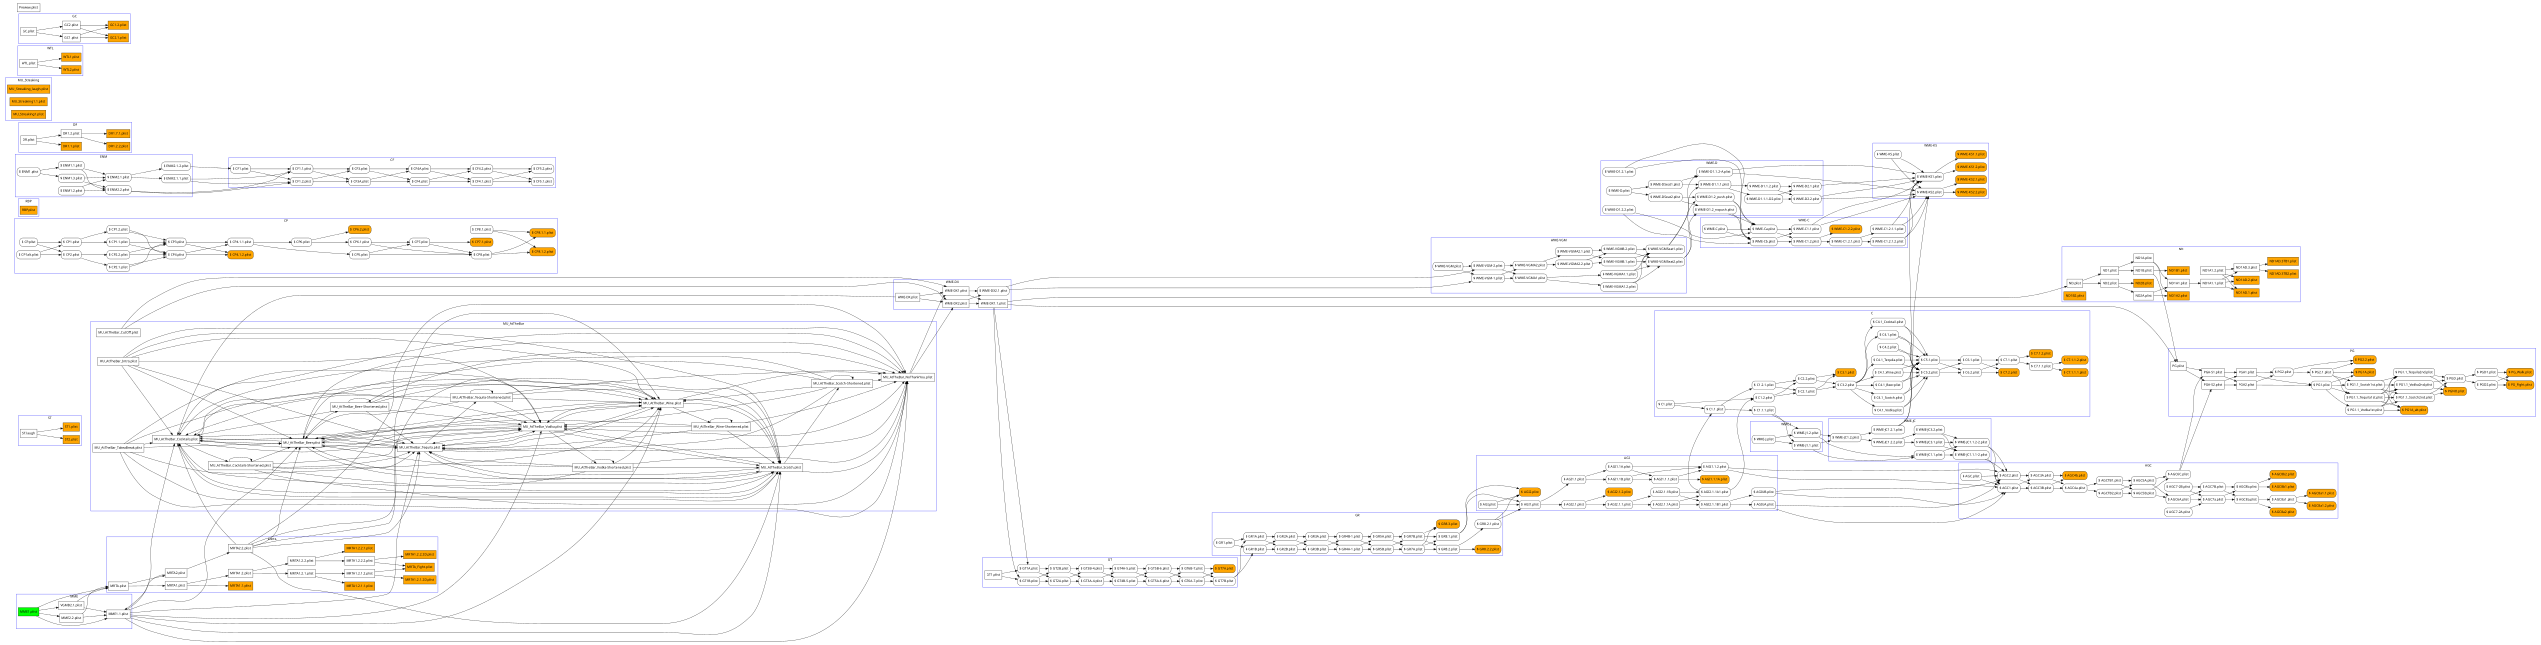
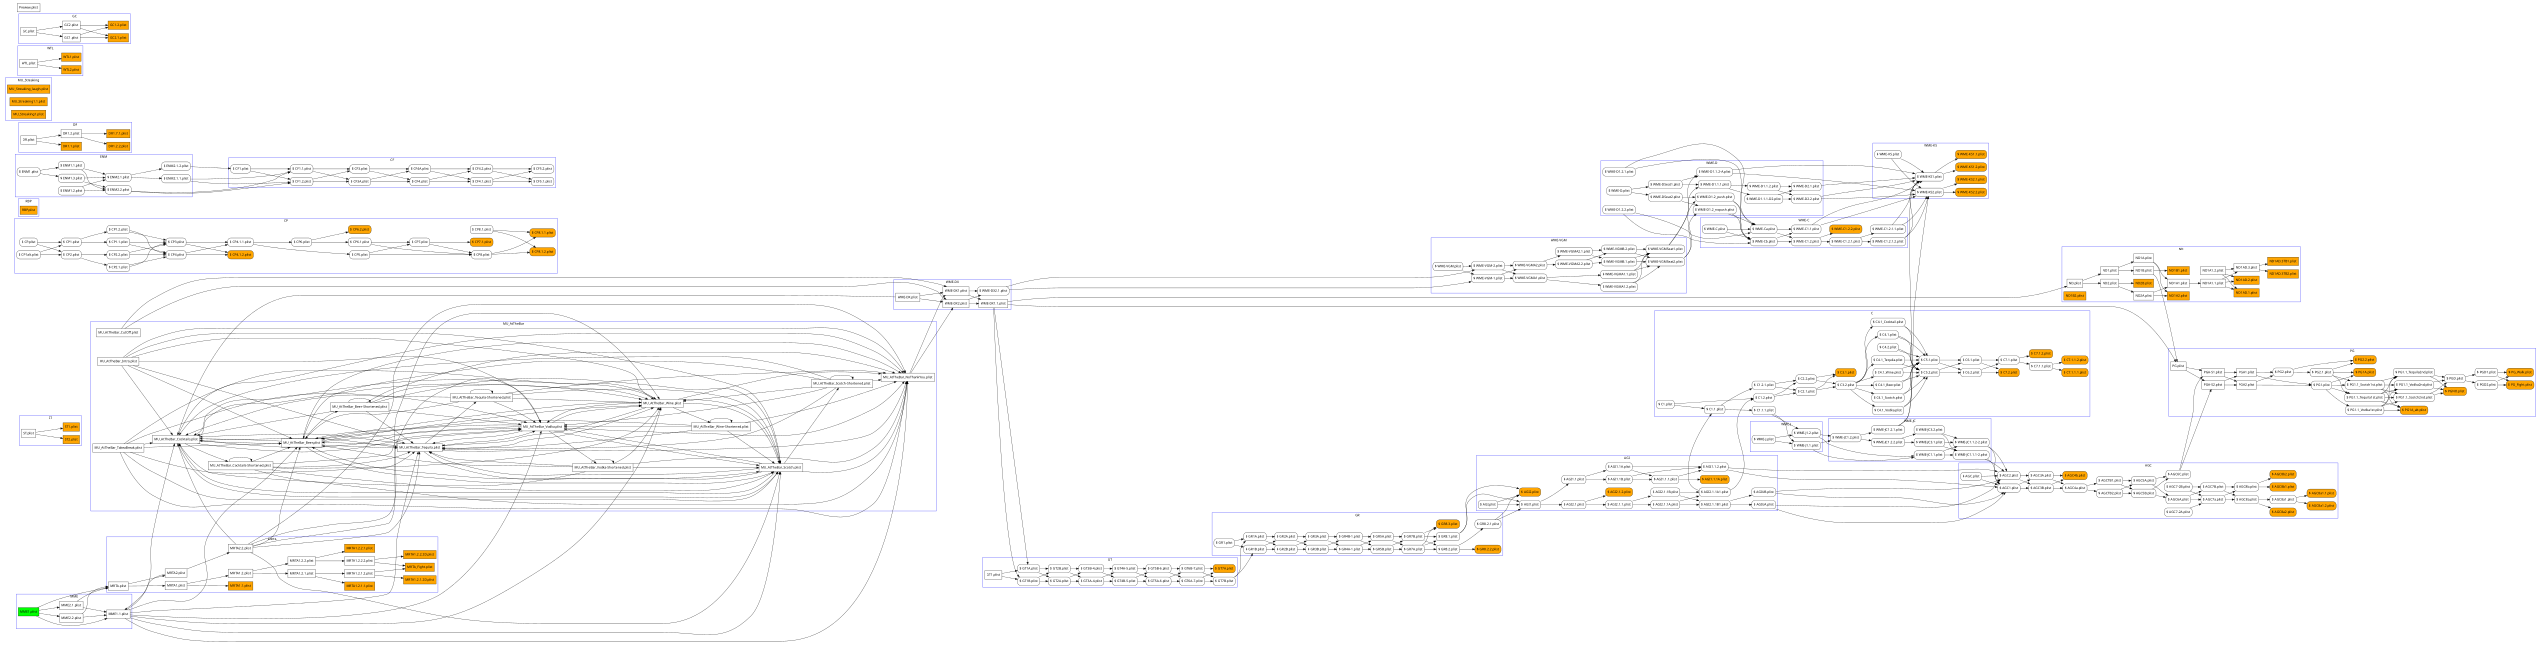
node "ST.laugh": label "ST.laugh" -> "ST.plist"
node "VGMB2.1.plist": label "VGMB2.1.plist" -> "MME2.1.plist"
